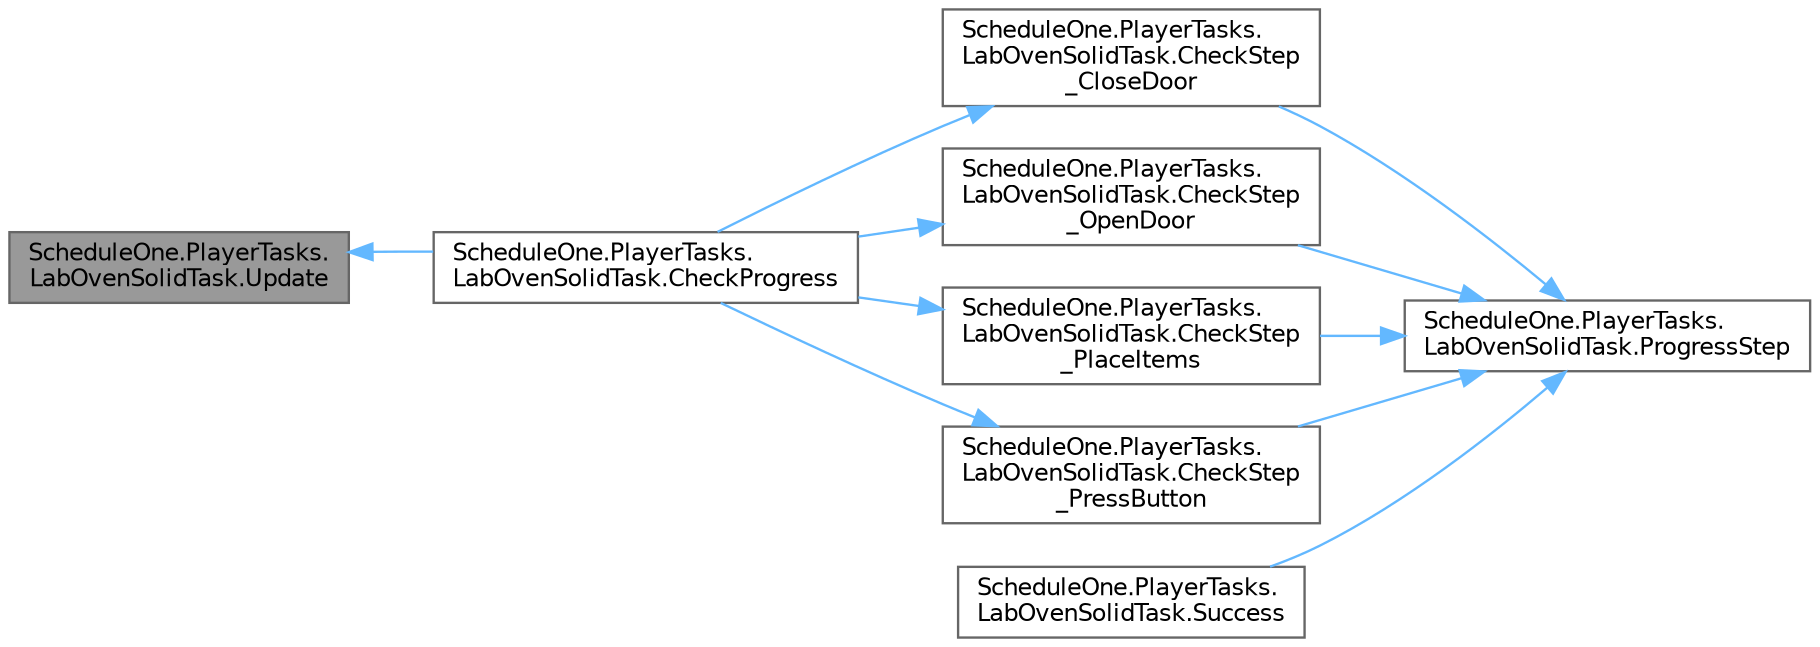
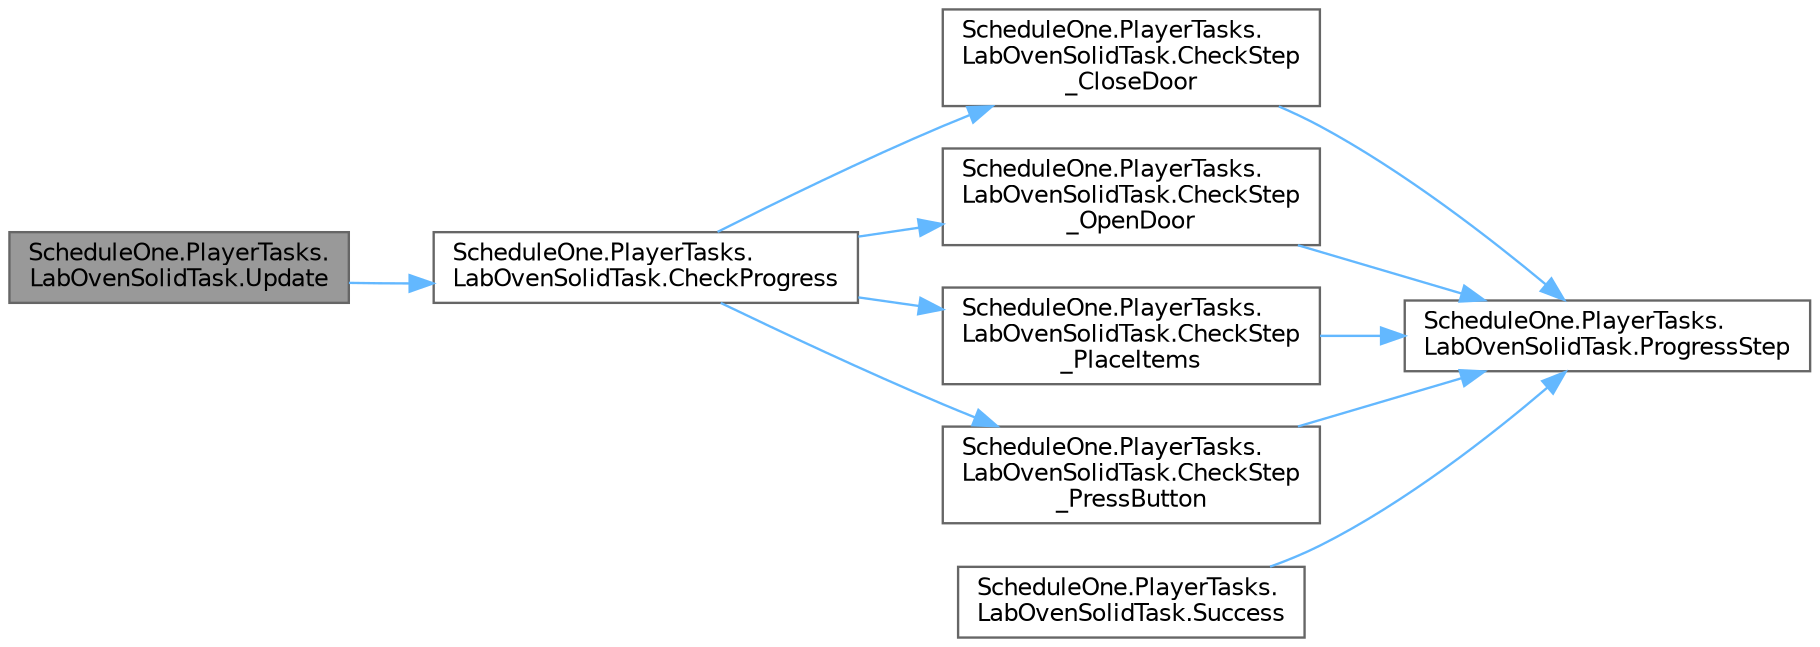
edge "ScheduleOne.PlayerTasks. LabOvenSolidTask.CheckProgress" -> "ScheduleOne.PlayerTasks. LabOvenSolidTask.Update": reversed
